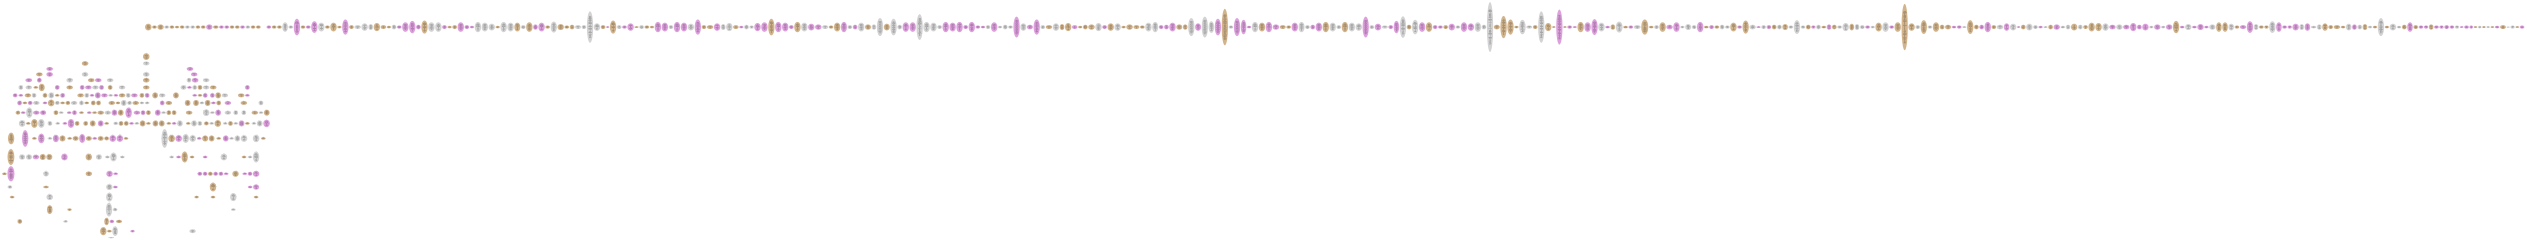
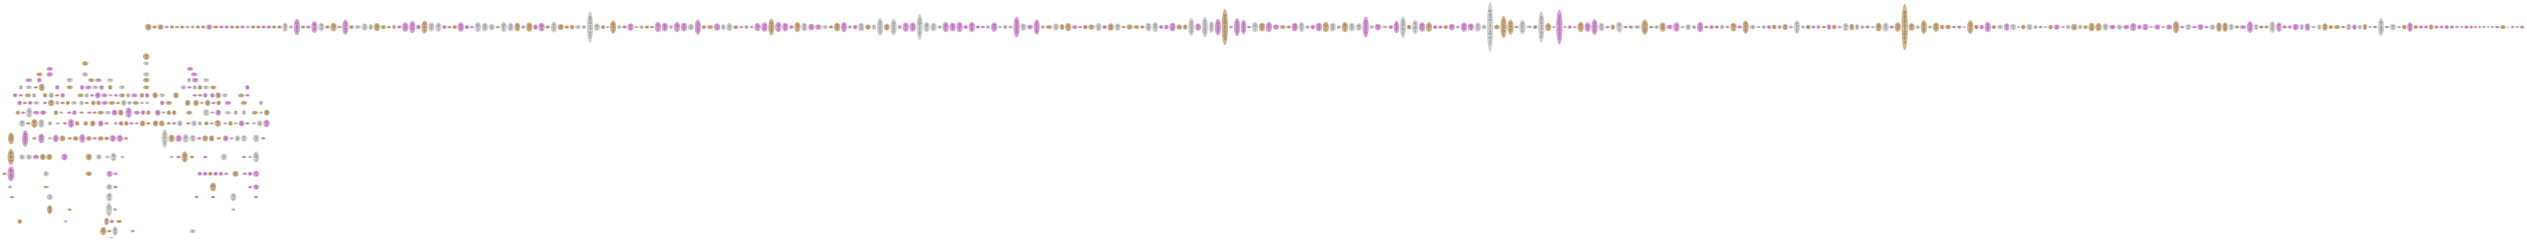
node "# 0x645 JUMPDEST PUSHX Data JUMP": added
node "# 0x23b PUSHX LogicData EQ PUSHX Data JUMPI": added
